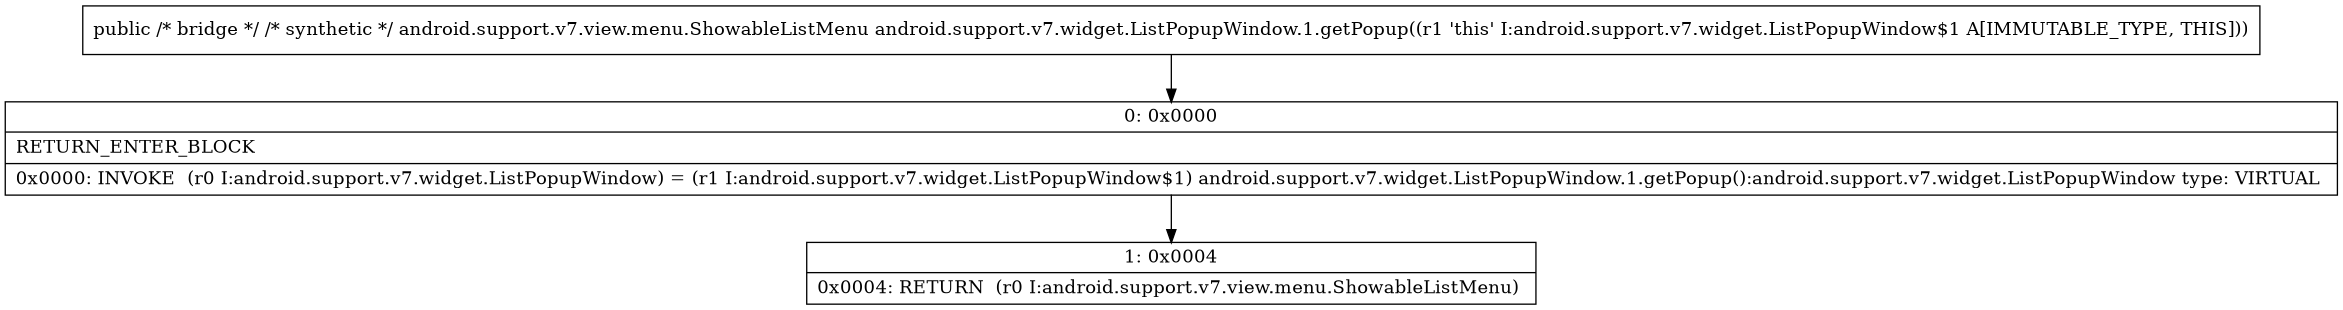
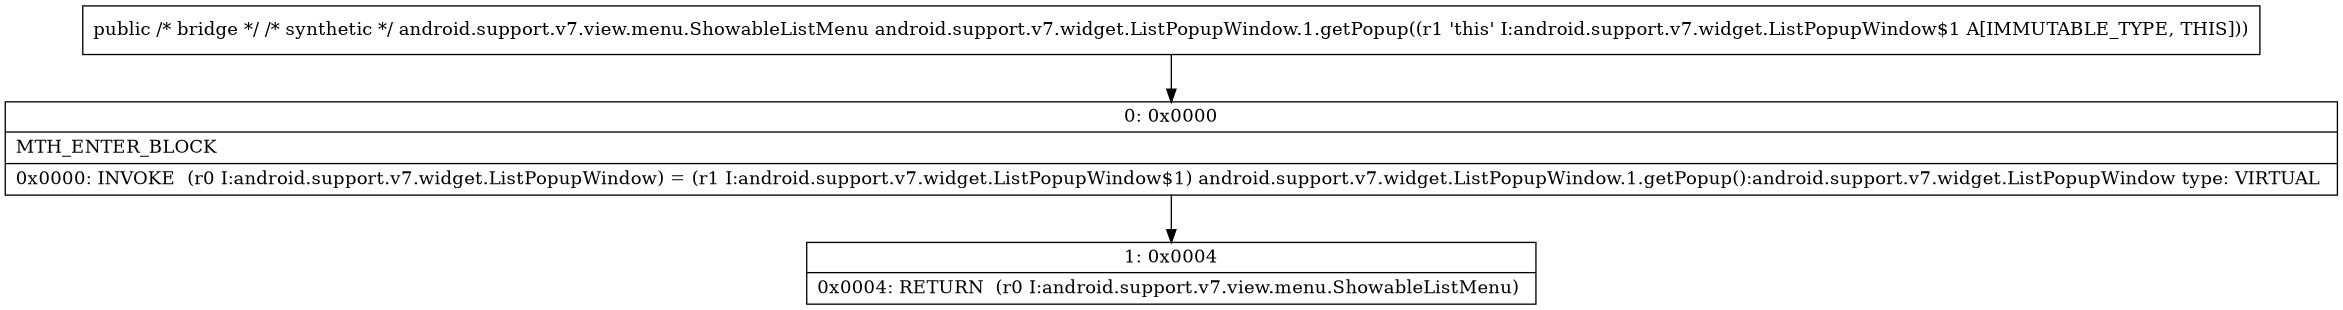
node "0: 0x0000": text "RETURN_ENTER_BLOCK" -> "MTH_ENTER_BLOCK"
